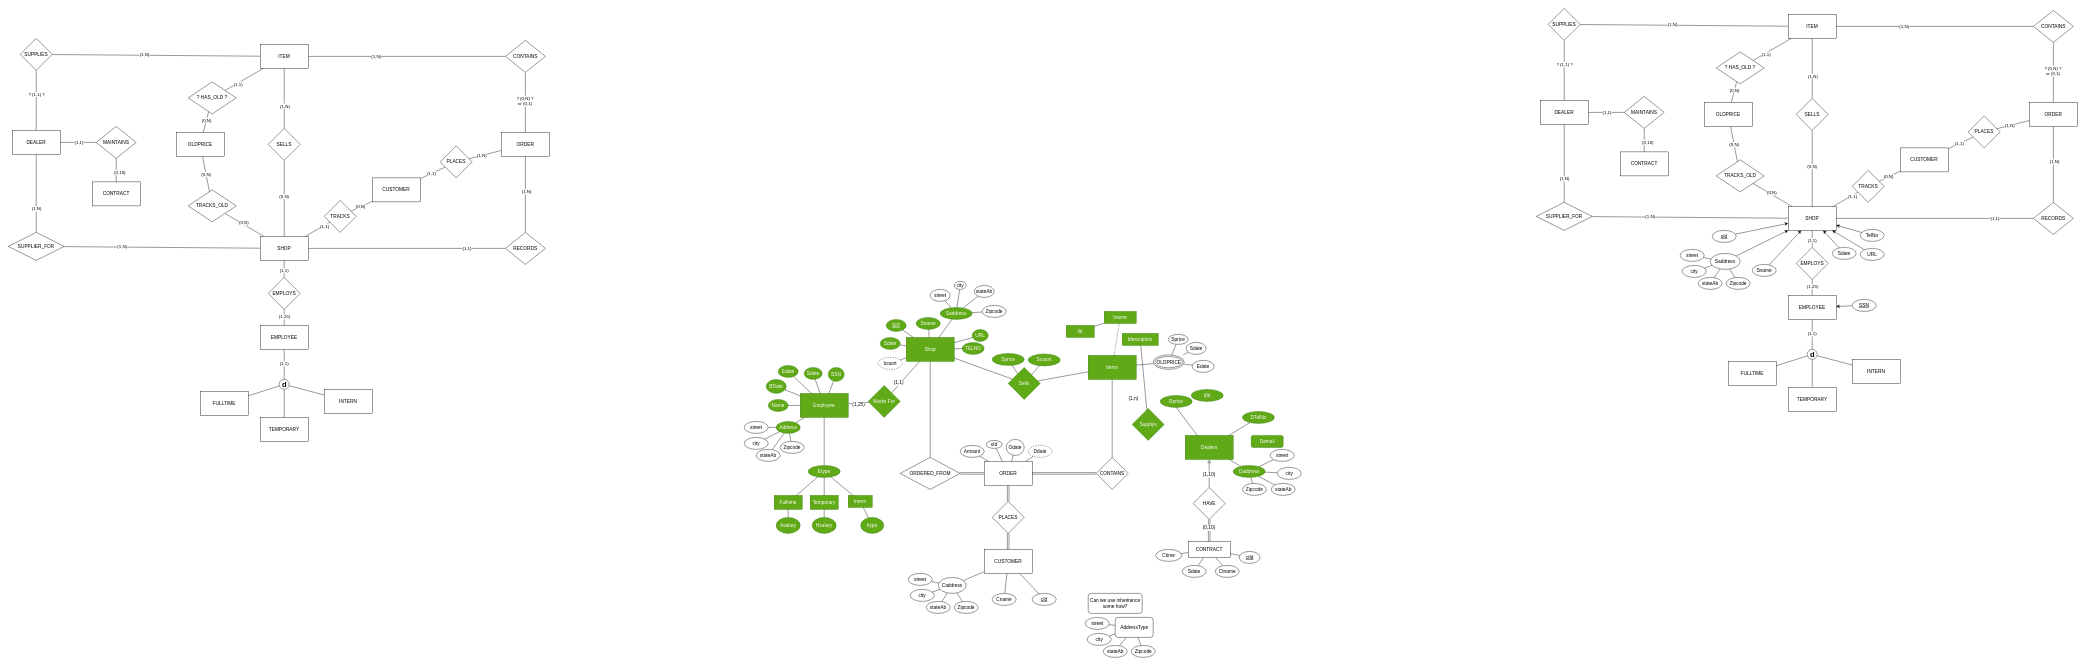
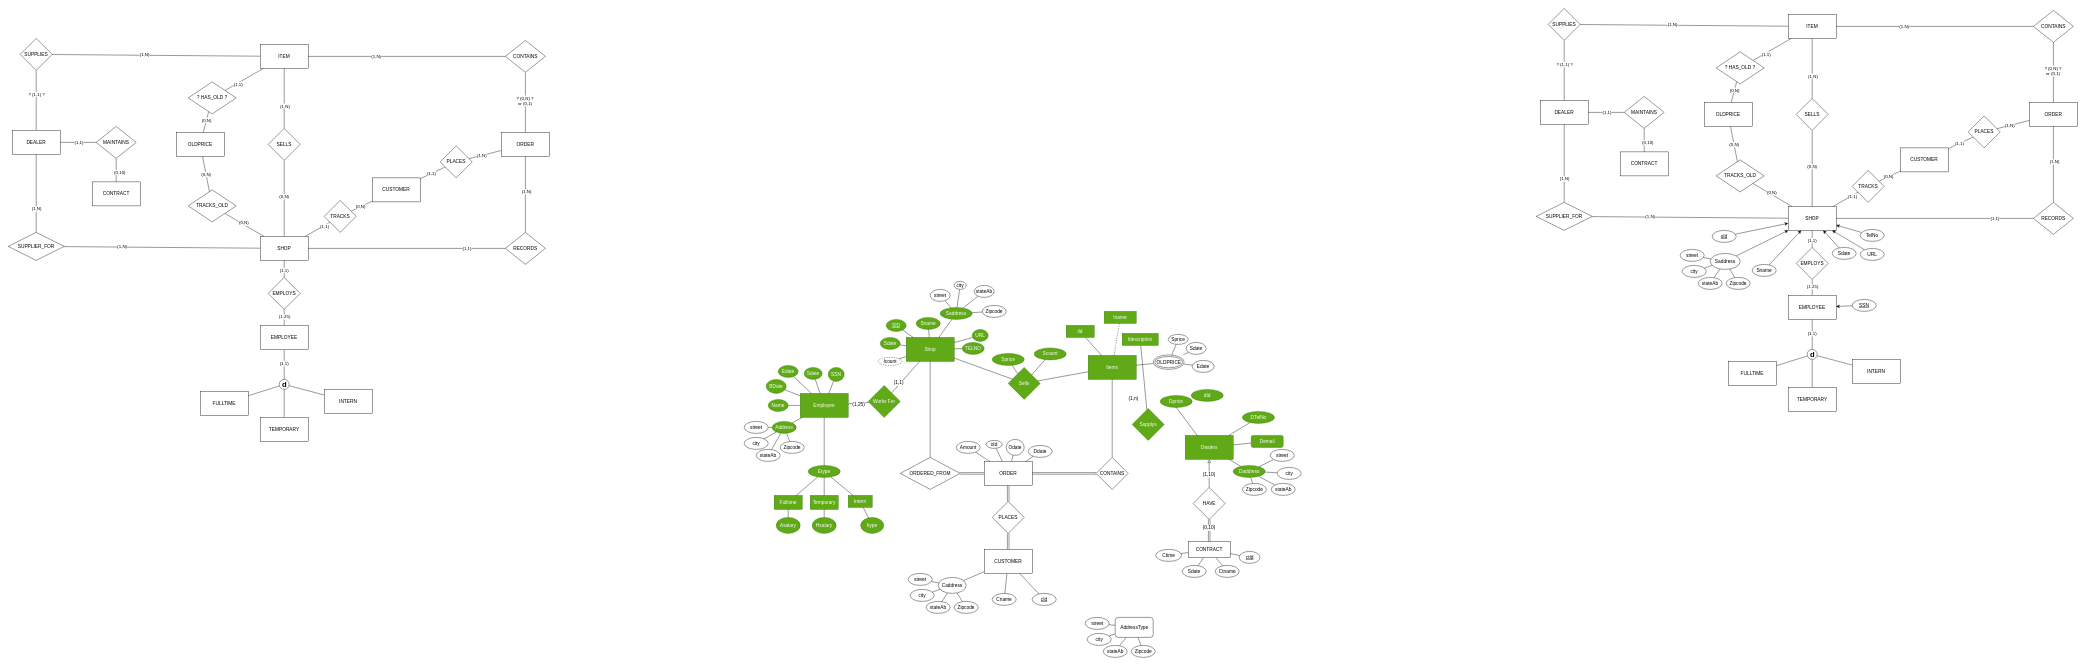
edge "Iname" -- "iId": now "Items" -- "iId"
node "Scount": moved (1044, 360) -> (1050, 354)
node "Icount": size 24x12 -> 24x8
node "Address": moved (788, 427) -> (784, 427)
edge "Demail" -- "Dealers": added
node "Amount": moved (972, 451) -> (968, 447)
node "Ddate": style dashed -> solid
node "Can we use inheritance some how?": removed
